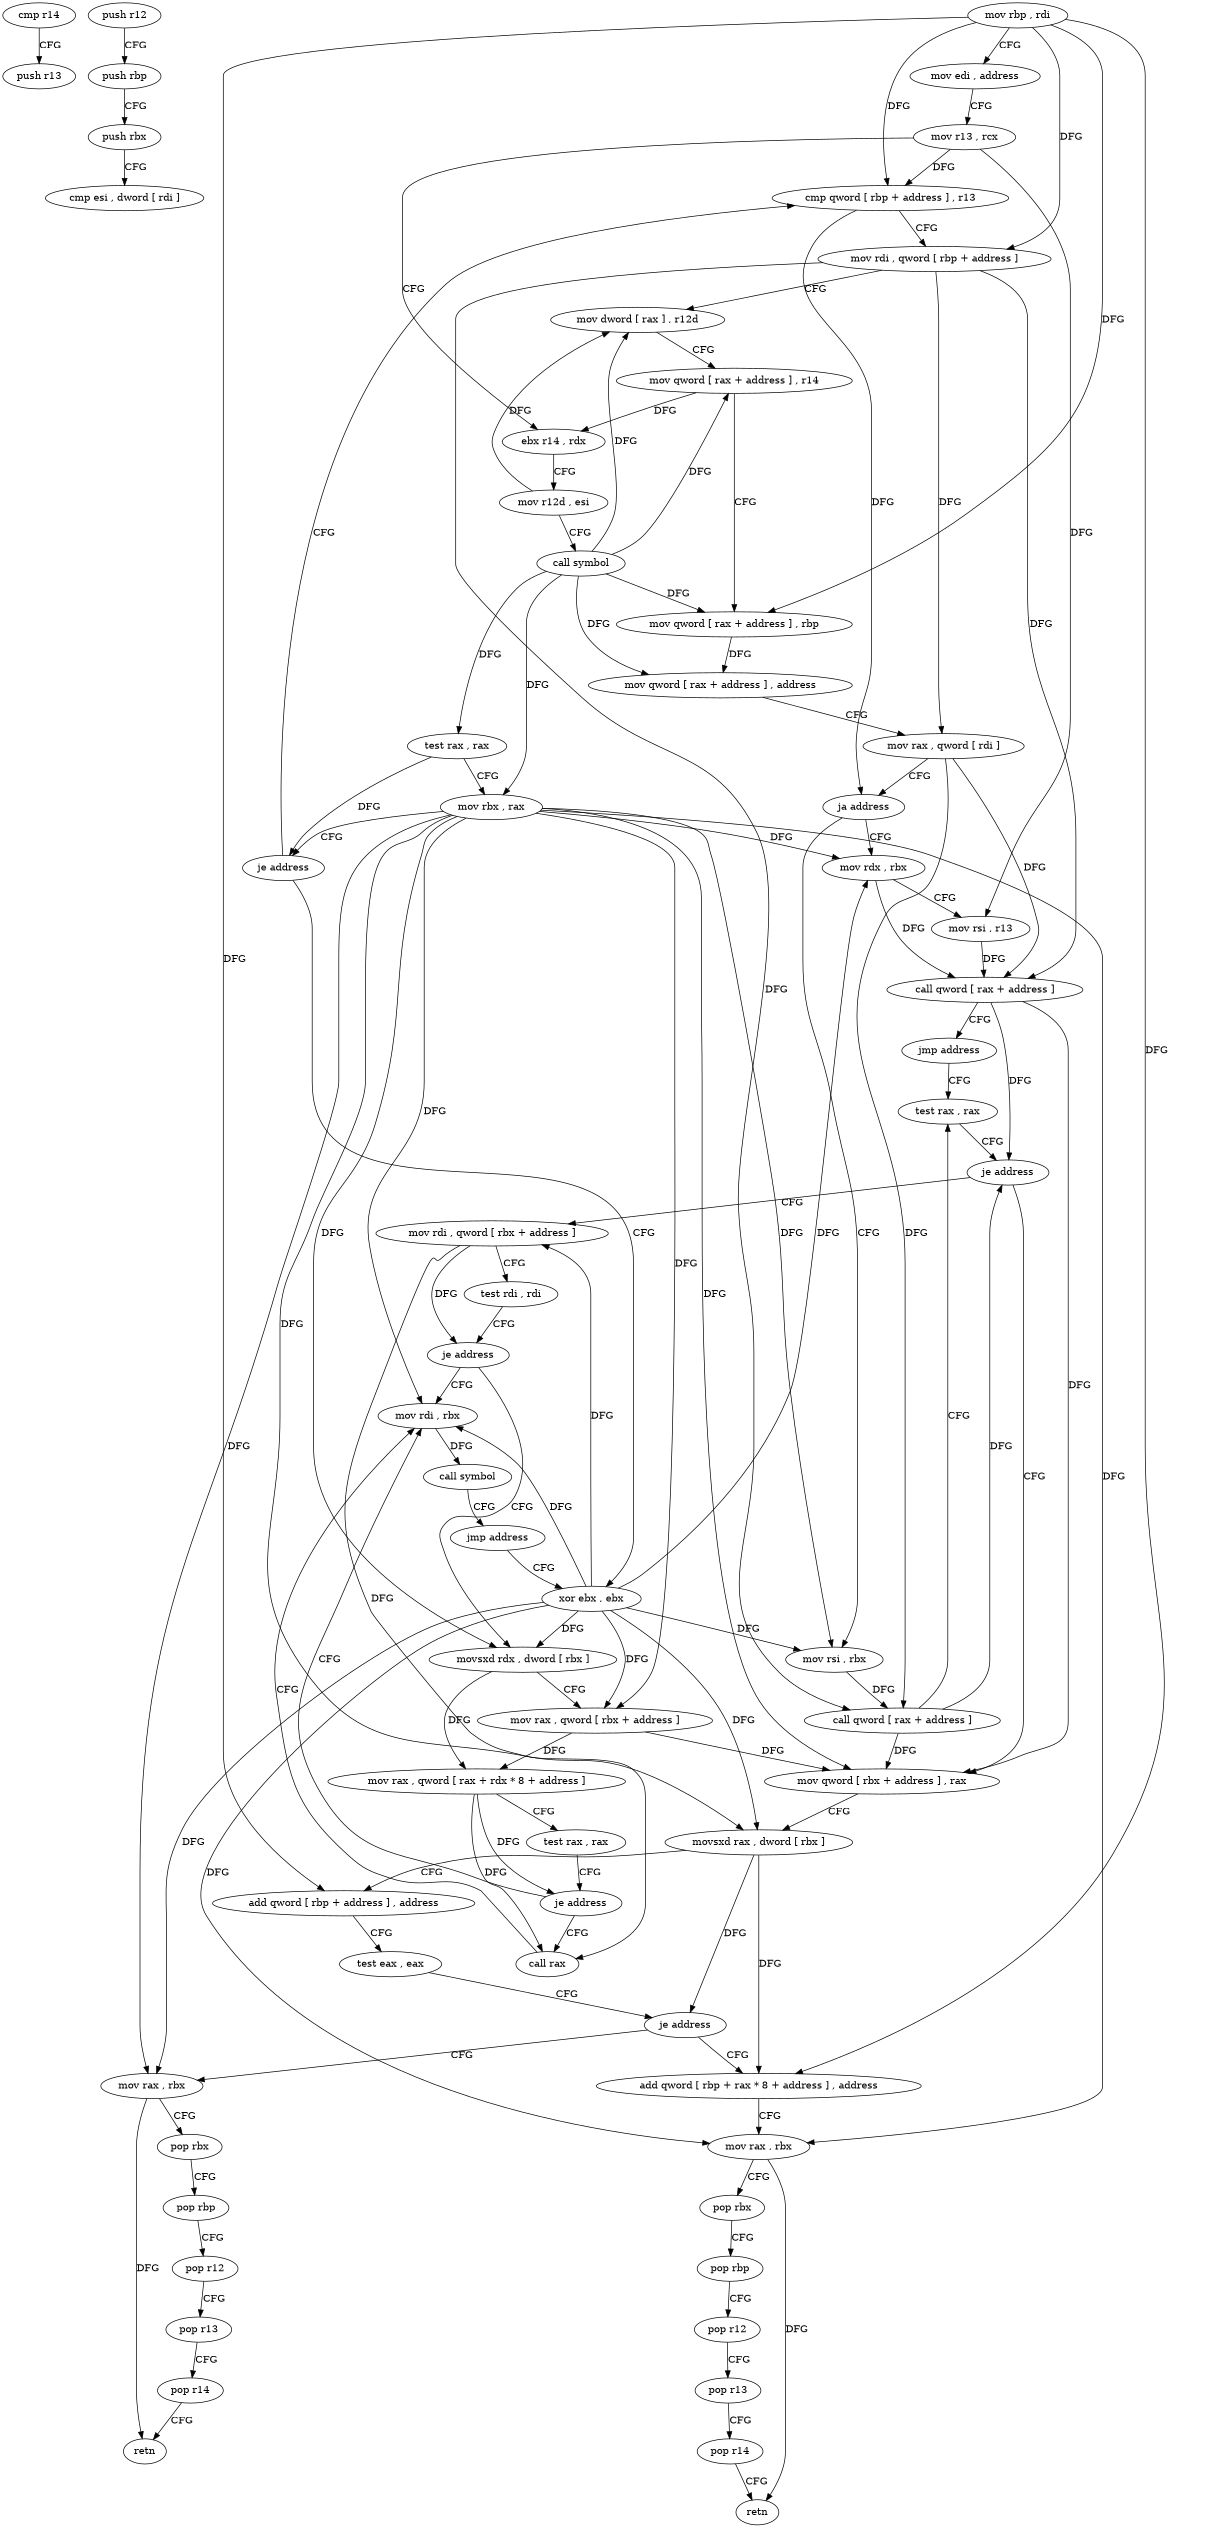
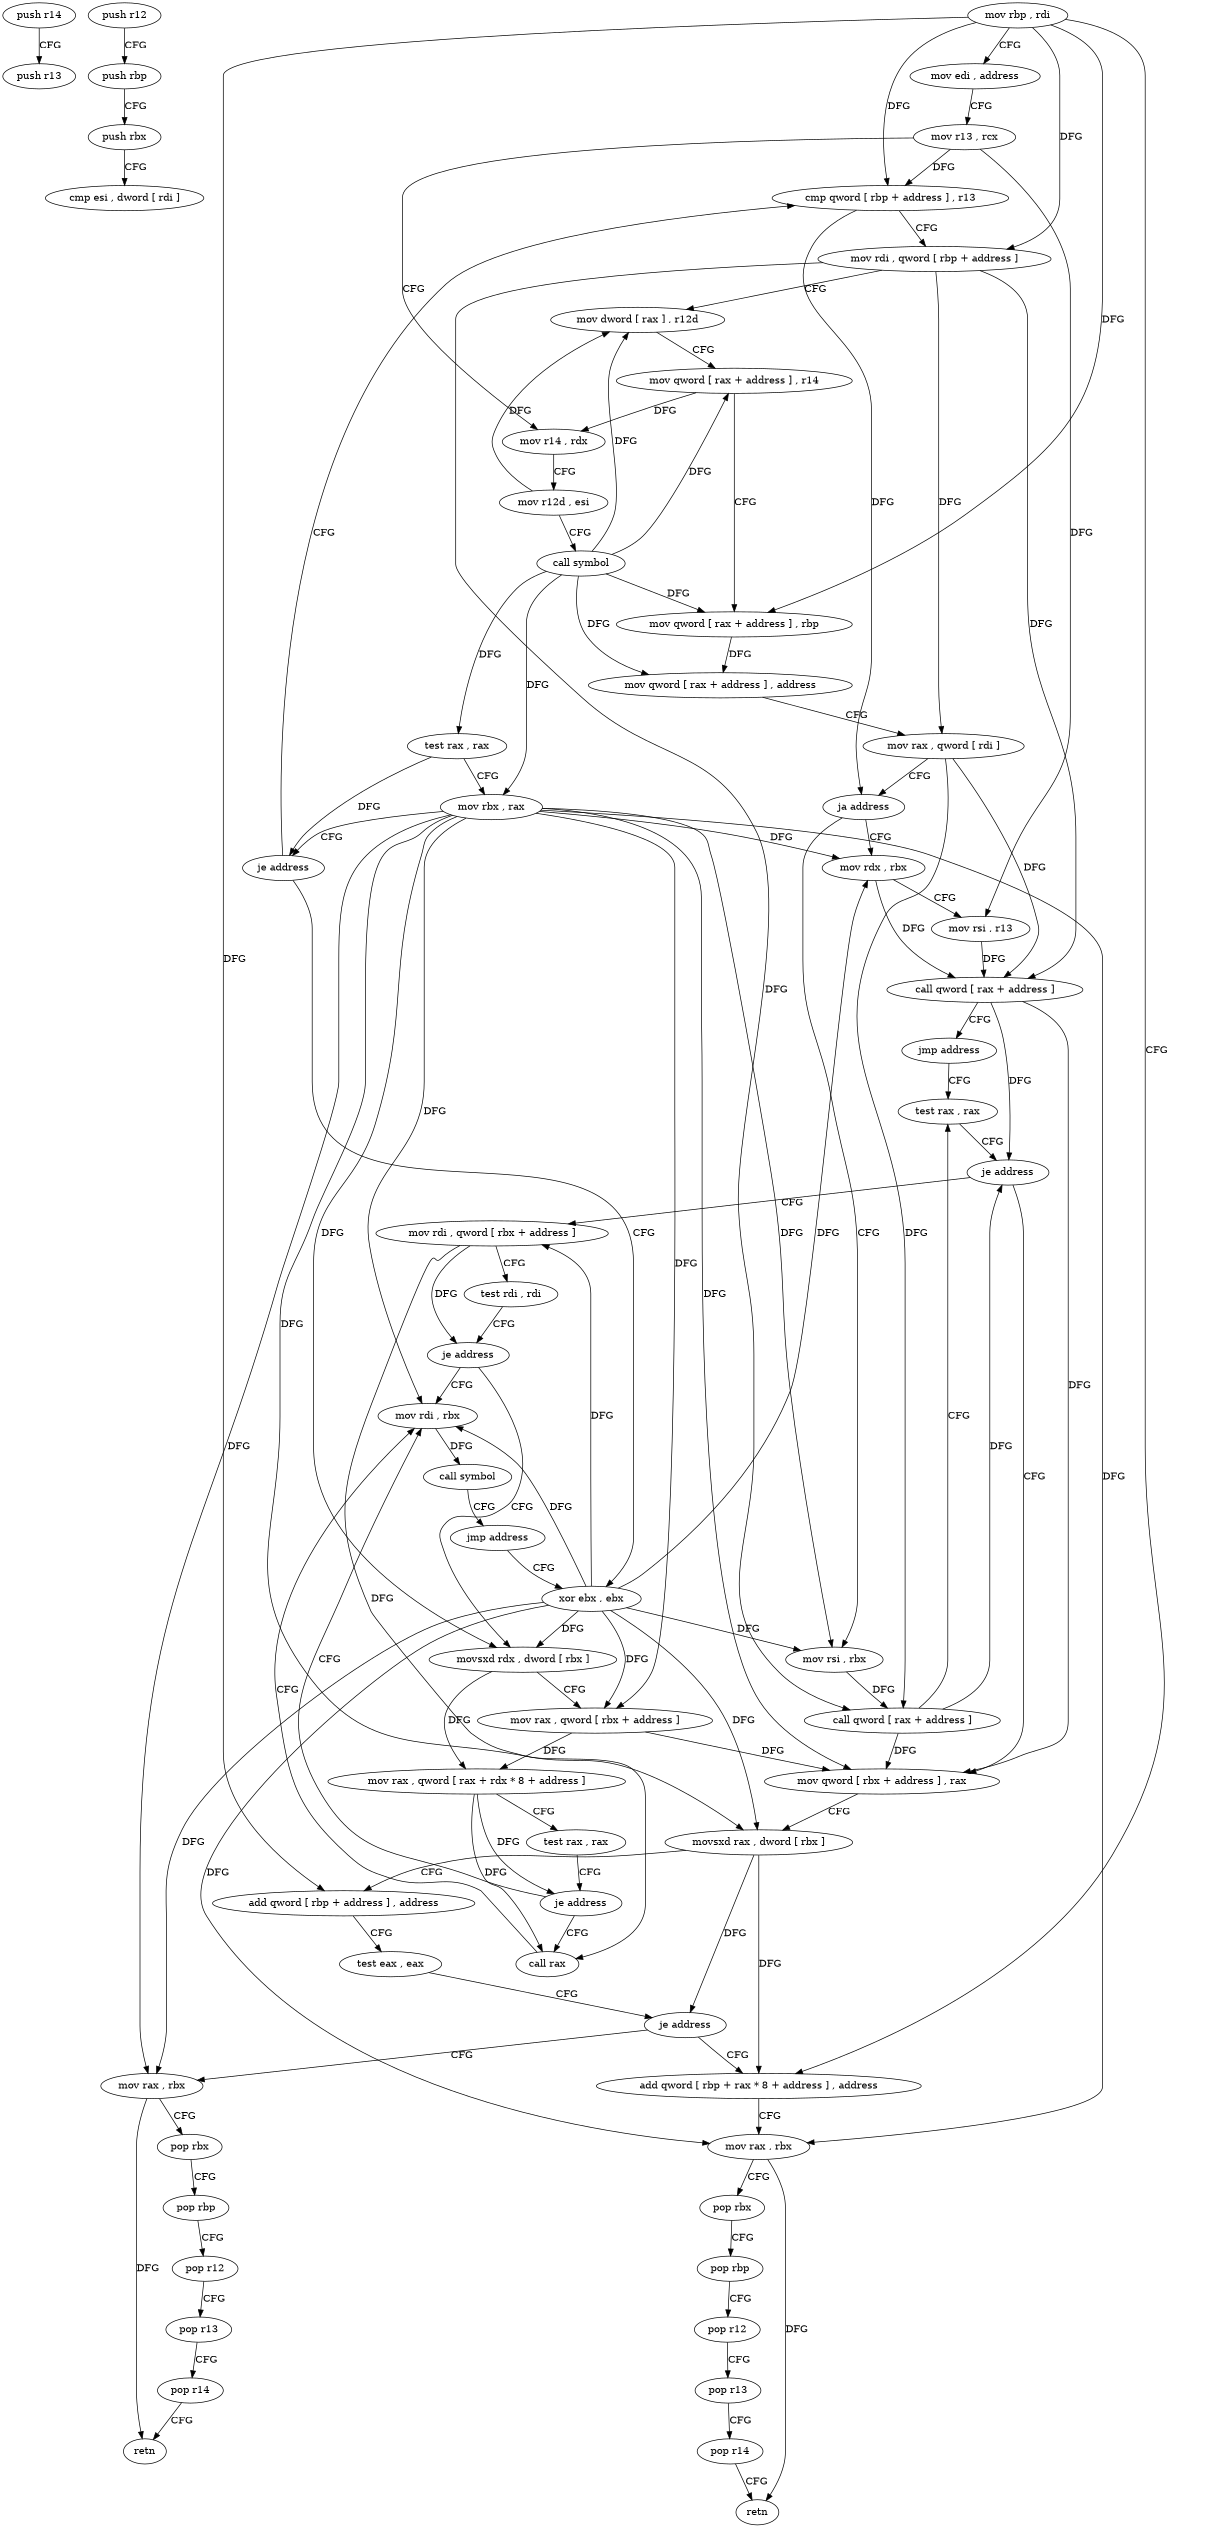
node "cmp r14": label "cmp r14" -> "push r14"
node "ebx r14 , rdx": label "ebx r14 , rdx" -> "mov r14 , rdx"
edge "mov rbp , rdi" -> "add qword [ rbp + rax * 8 + address ] , address": label "DFG" -> "CFG"
